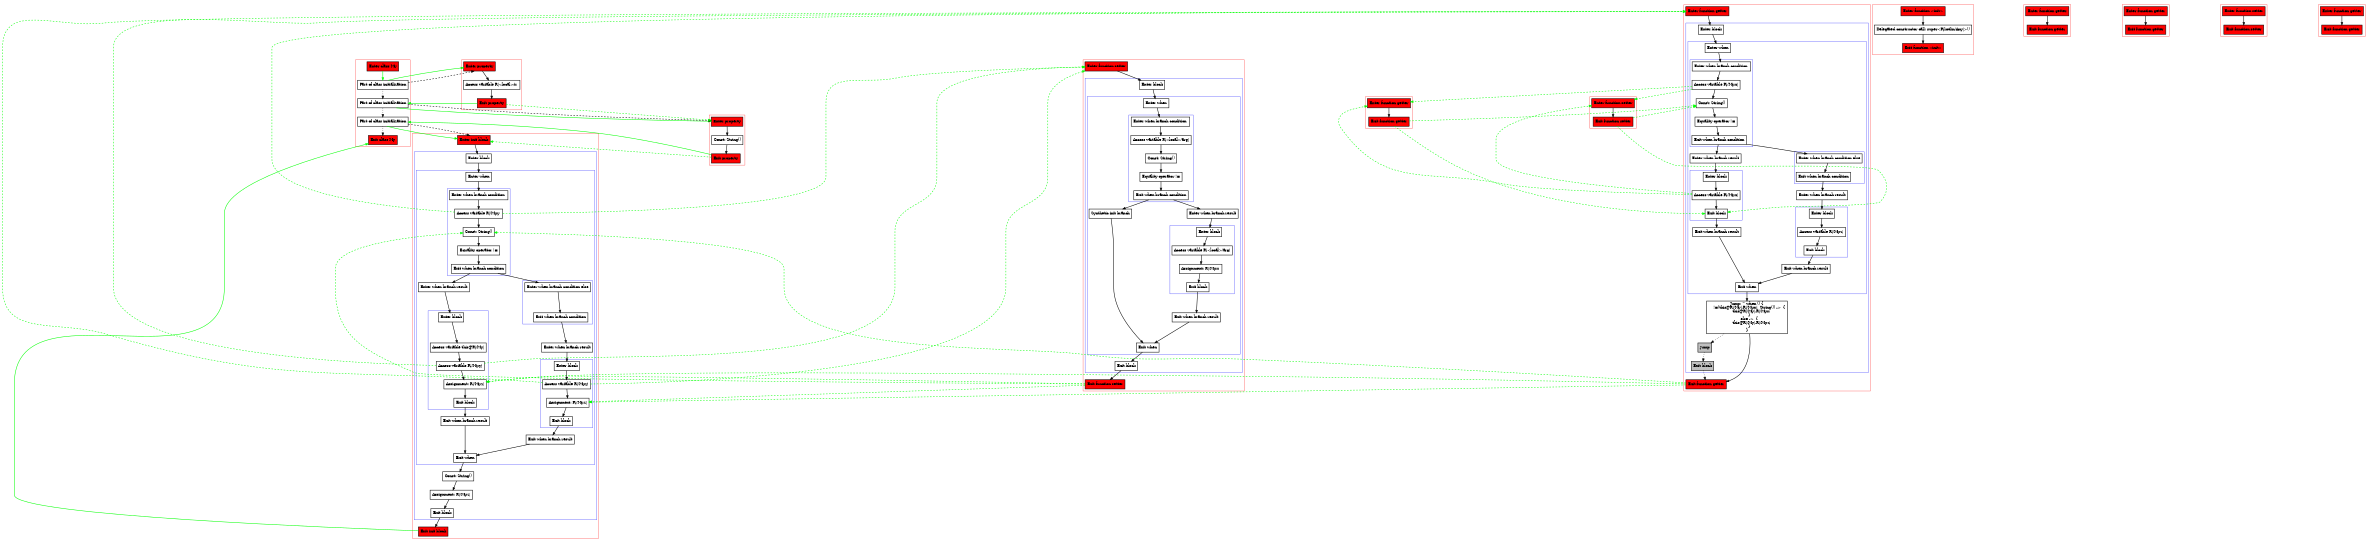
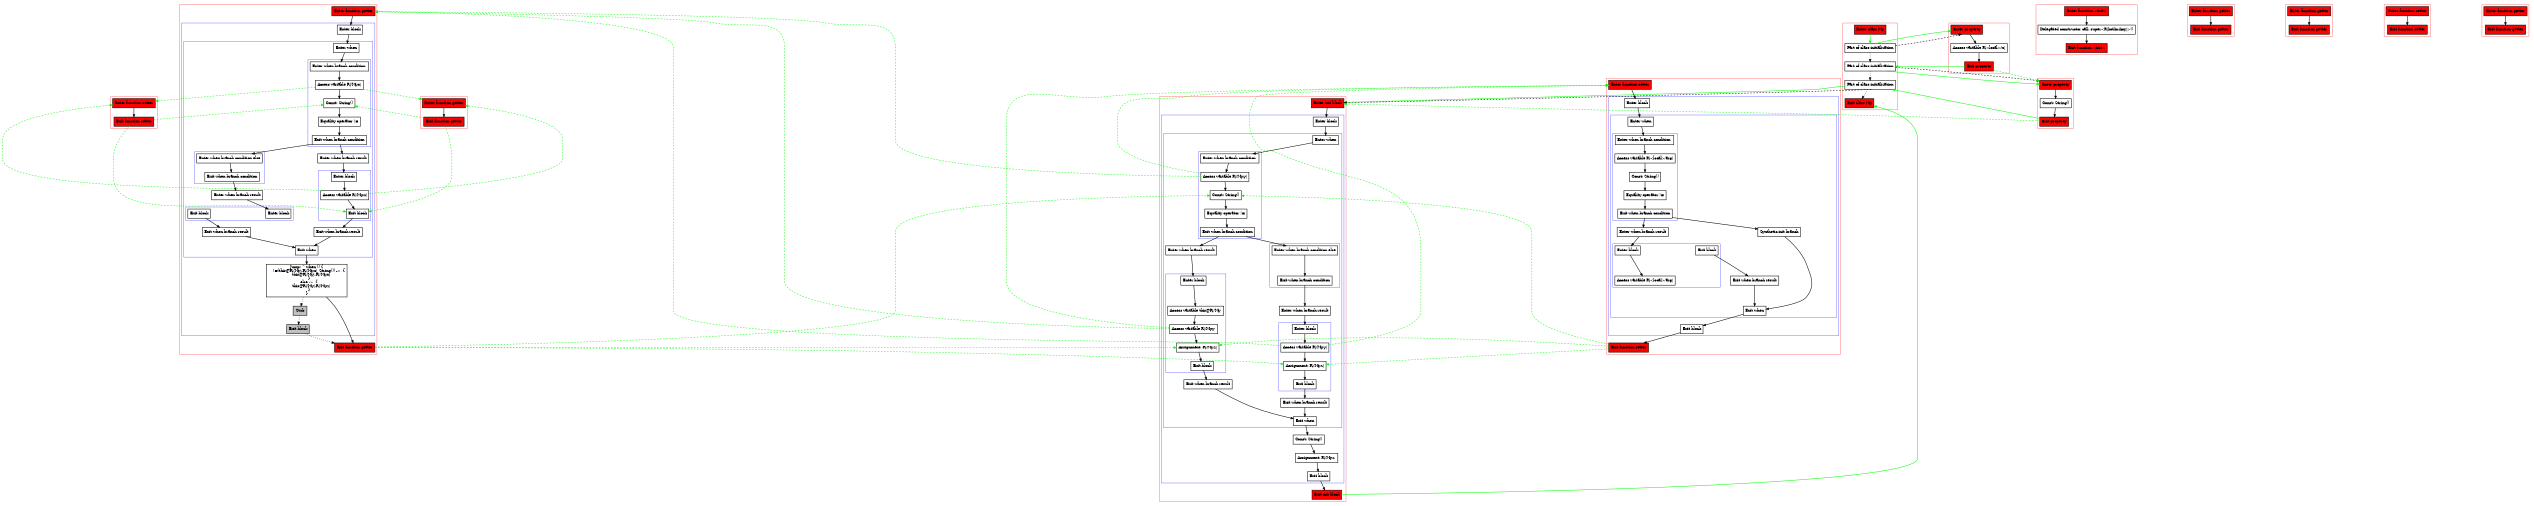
node "Access variable R|/My.z|": removed
node "Assignment: R|/My.x|": removed
node "Jump": label "Jump" -> "Stub"
